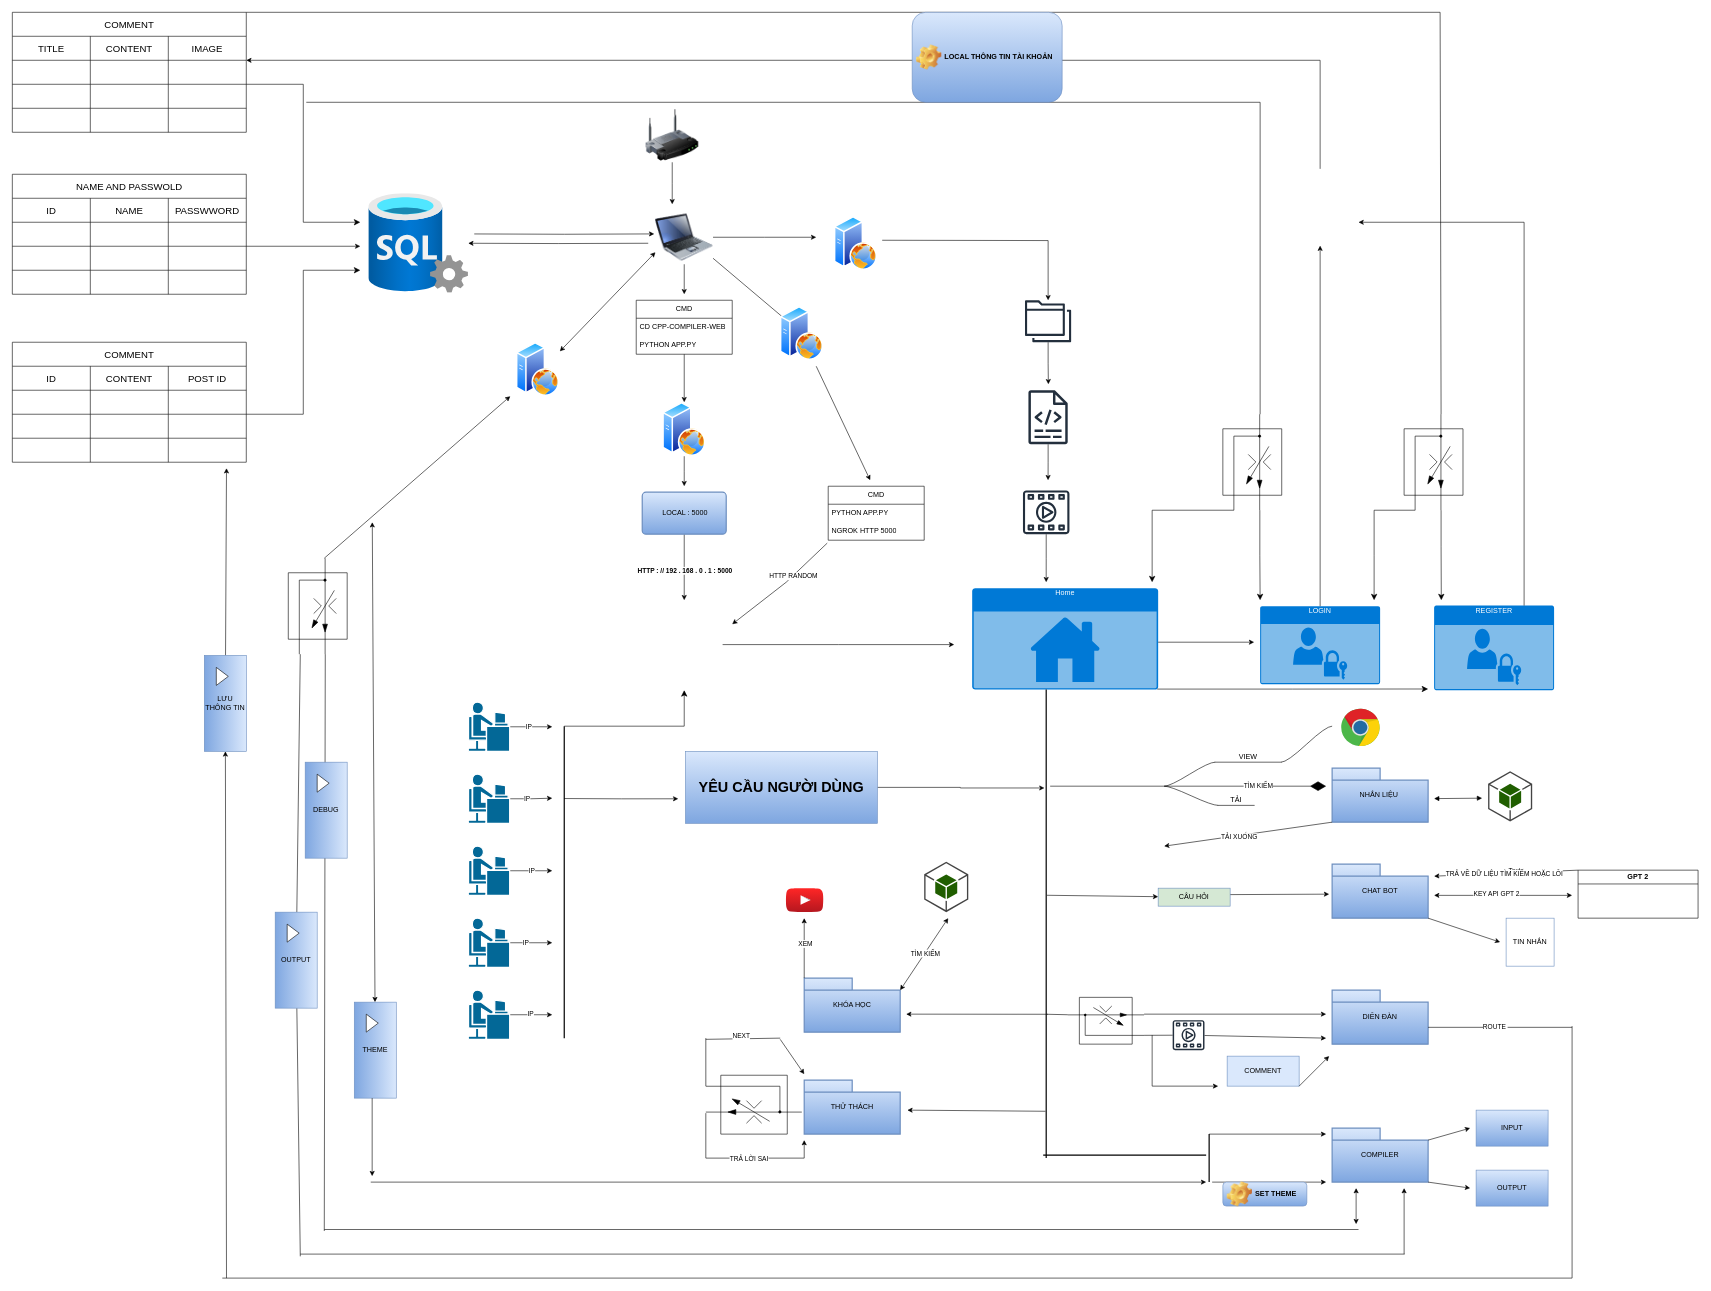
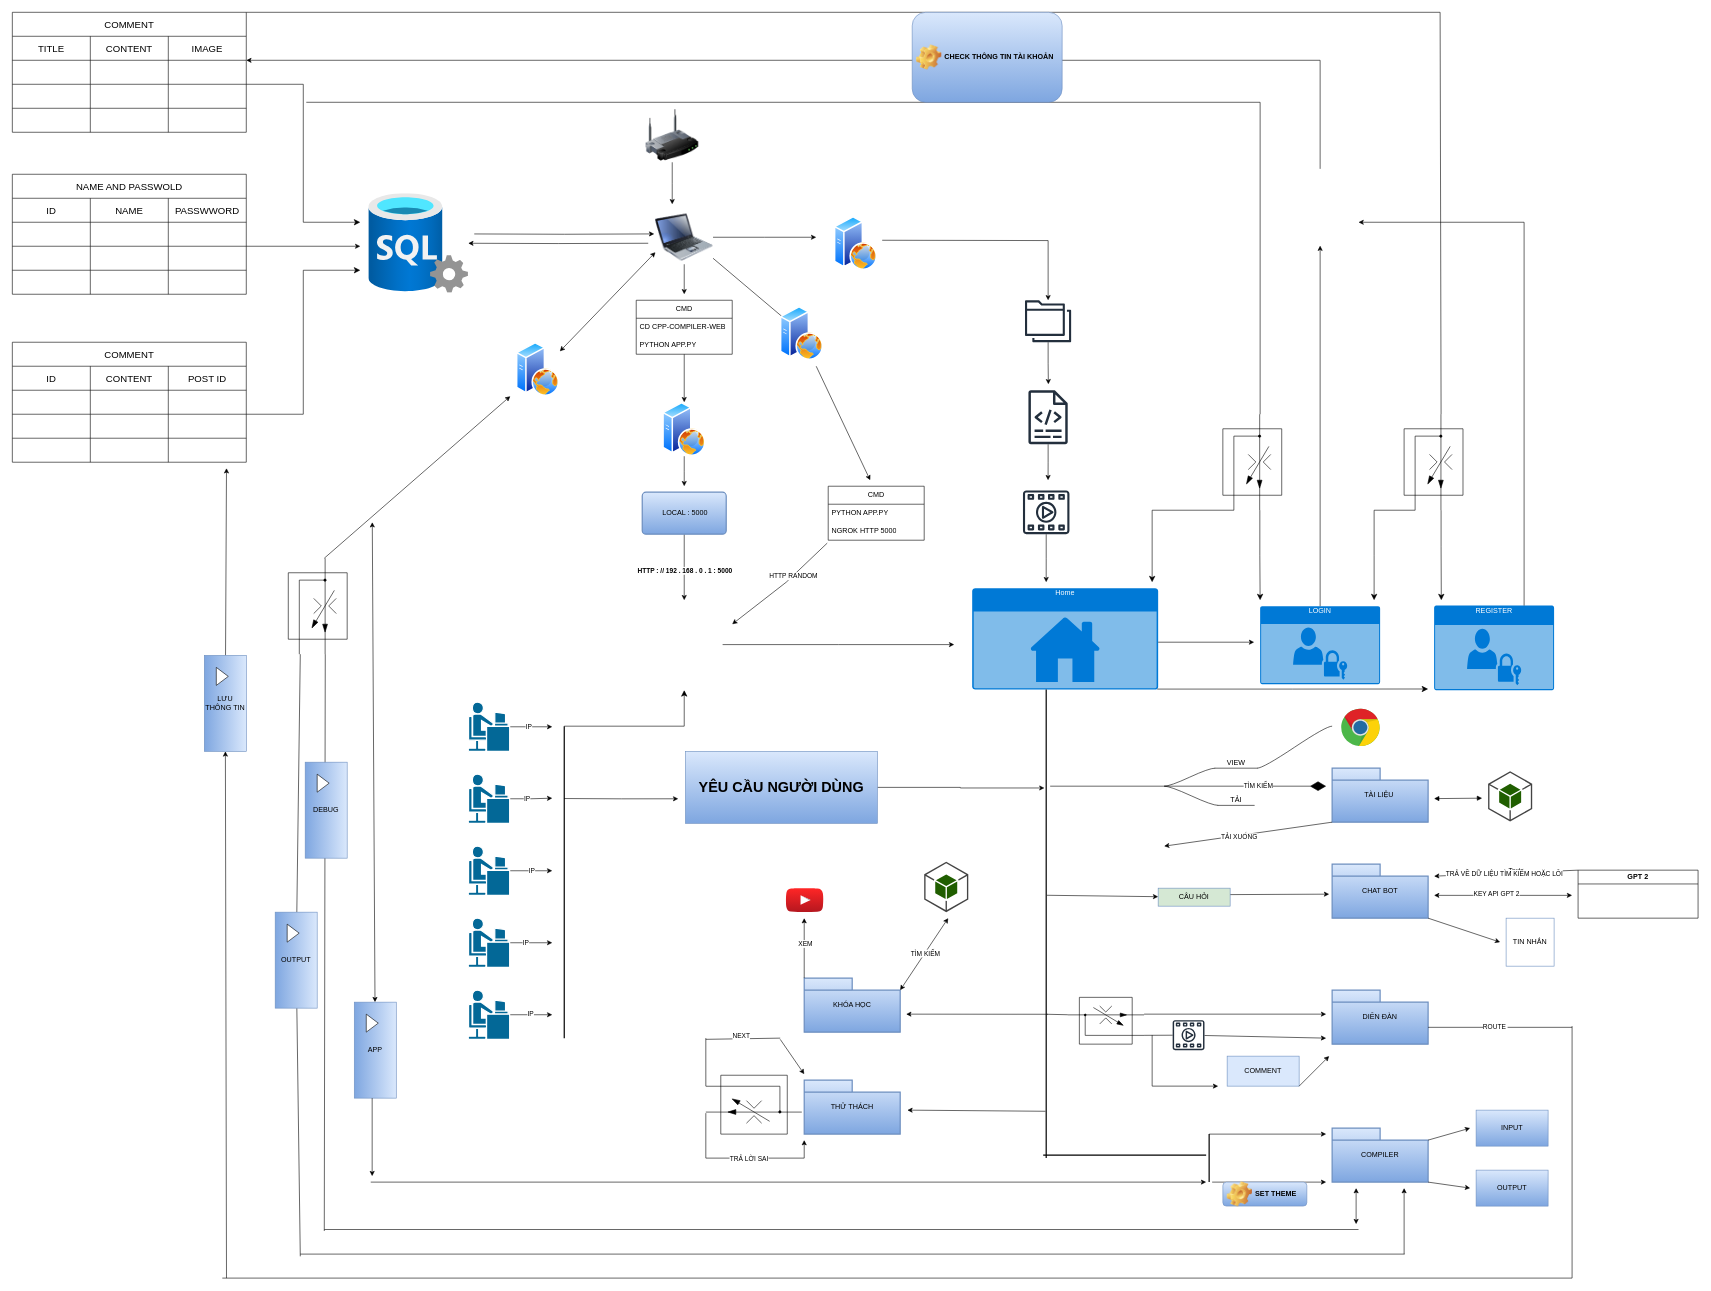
node "LOCAL THÔNG TIN TÀI KHOẢN": label "LOCAL THÔNG TIN TÀI KHOẢN" -> "CHECK THÔNG TIN TÀI KHOẢN"
node "VIEW": size 66x12 -> 42x18
node "NHẮN LIỆU": label "NHẮN LIỆU" -> "TÀI LIỆU"
node "THEME": label "THEME" -> "APP"
